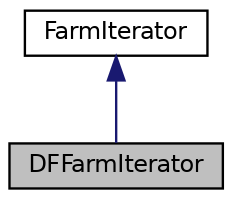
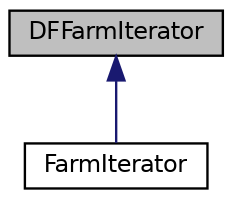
edge "DFFarmIterator" -> "FarmIterator": reversed
